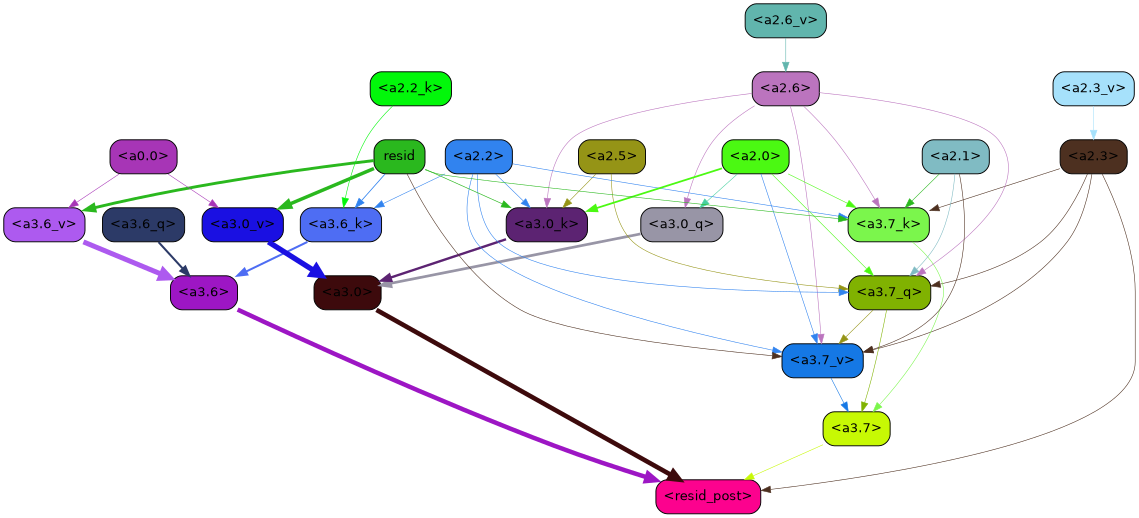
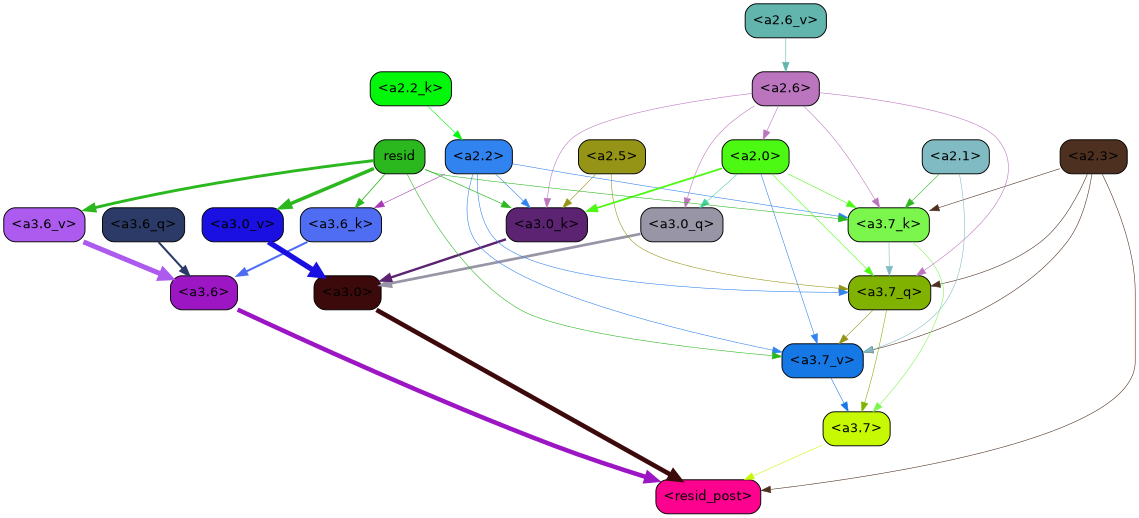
node "<a2.3_v>": removed
edge "<a2.2_k>" -> "<a3.6_k>": now "<a2.2_k>" -> "<a2.2>"
node "<a0.0>": removed
edge "resid" -> "<a3.6_k>": color #3183ef -> #2ab81e
edge "<a2.2>" -> "<a3.6_k>": color #3183ef -> #a735b6
edge "<a2.6>" -> "<a3.7_v>": now "<a2.6>" -> "<a2.0>"
edge "<a2.1>" -> "<a3.7_q>": now "<a3.7_k>" -> "<a3.7_q>"
edge "<a2.1>" -> "<a3.7_v>": color #4d3020 -> #80bbc3
edge "resid" -> "<a3.7_v>": color #4d3020 -> #2ab81e
